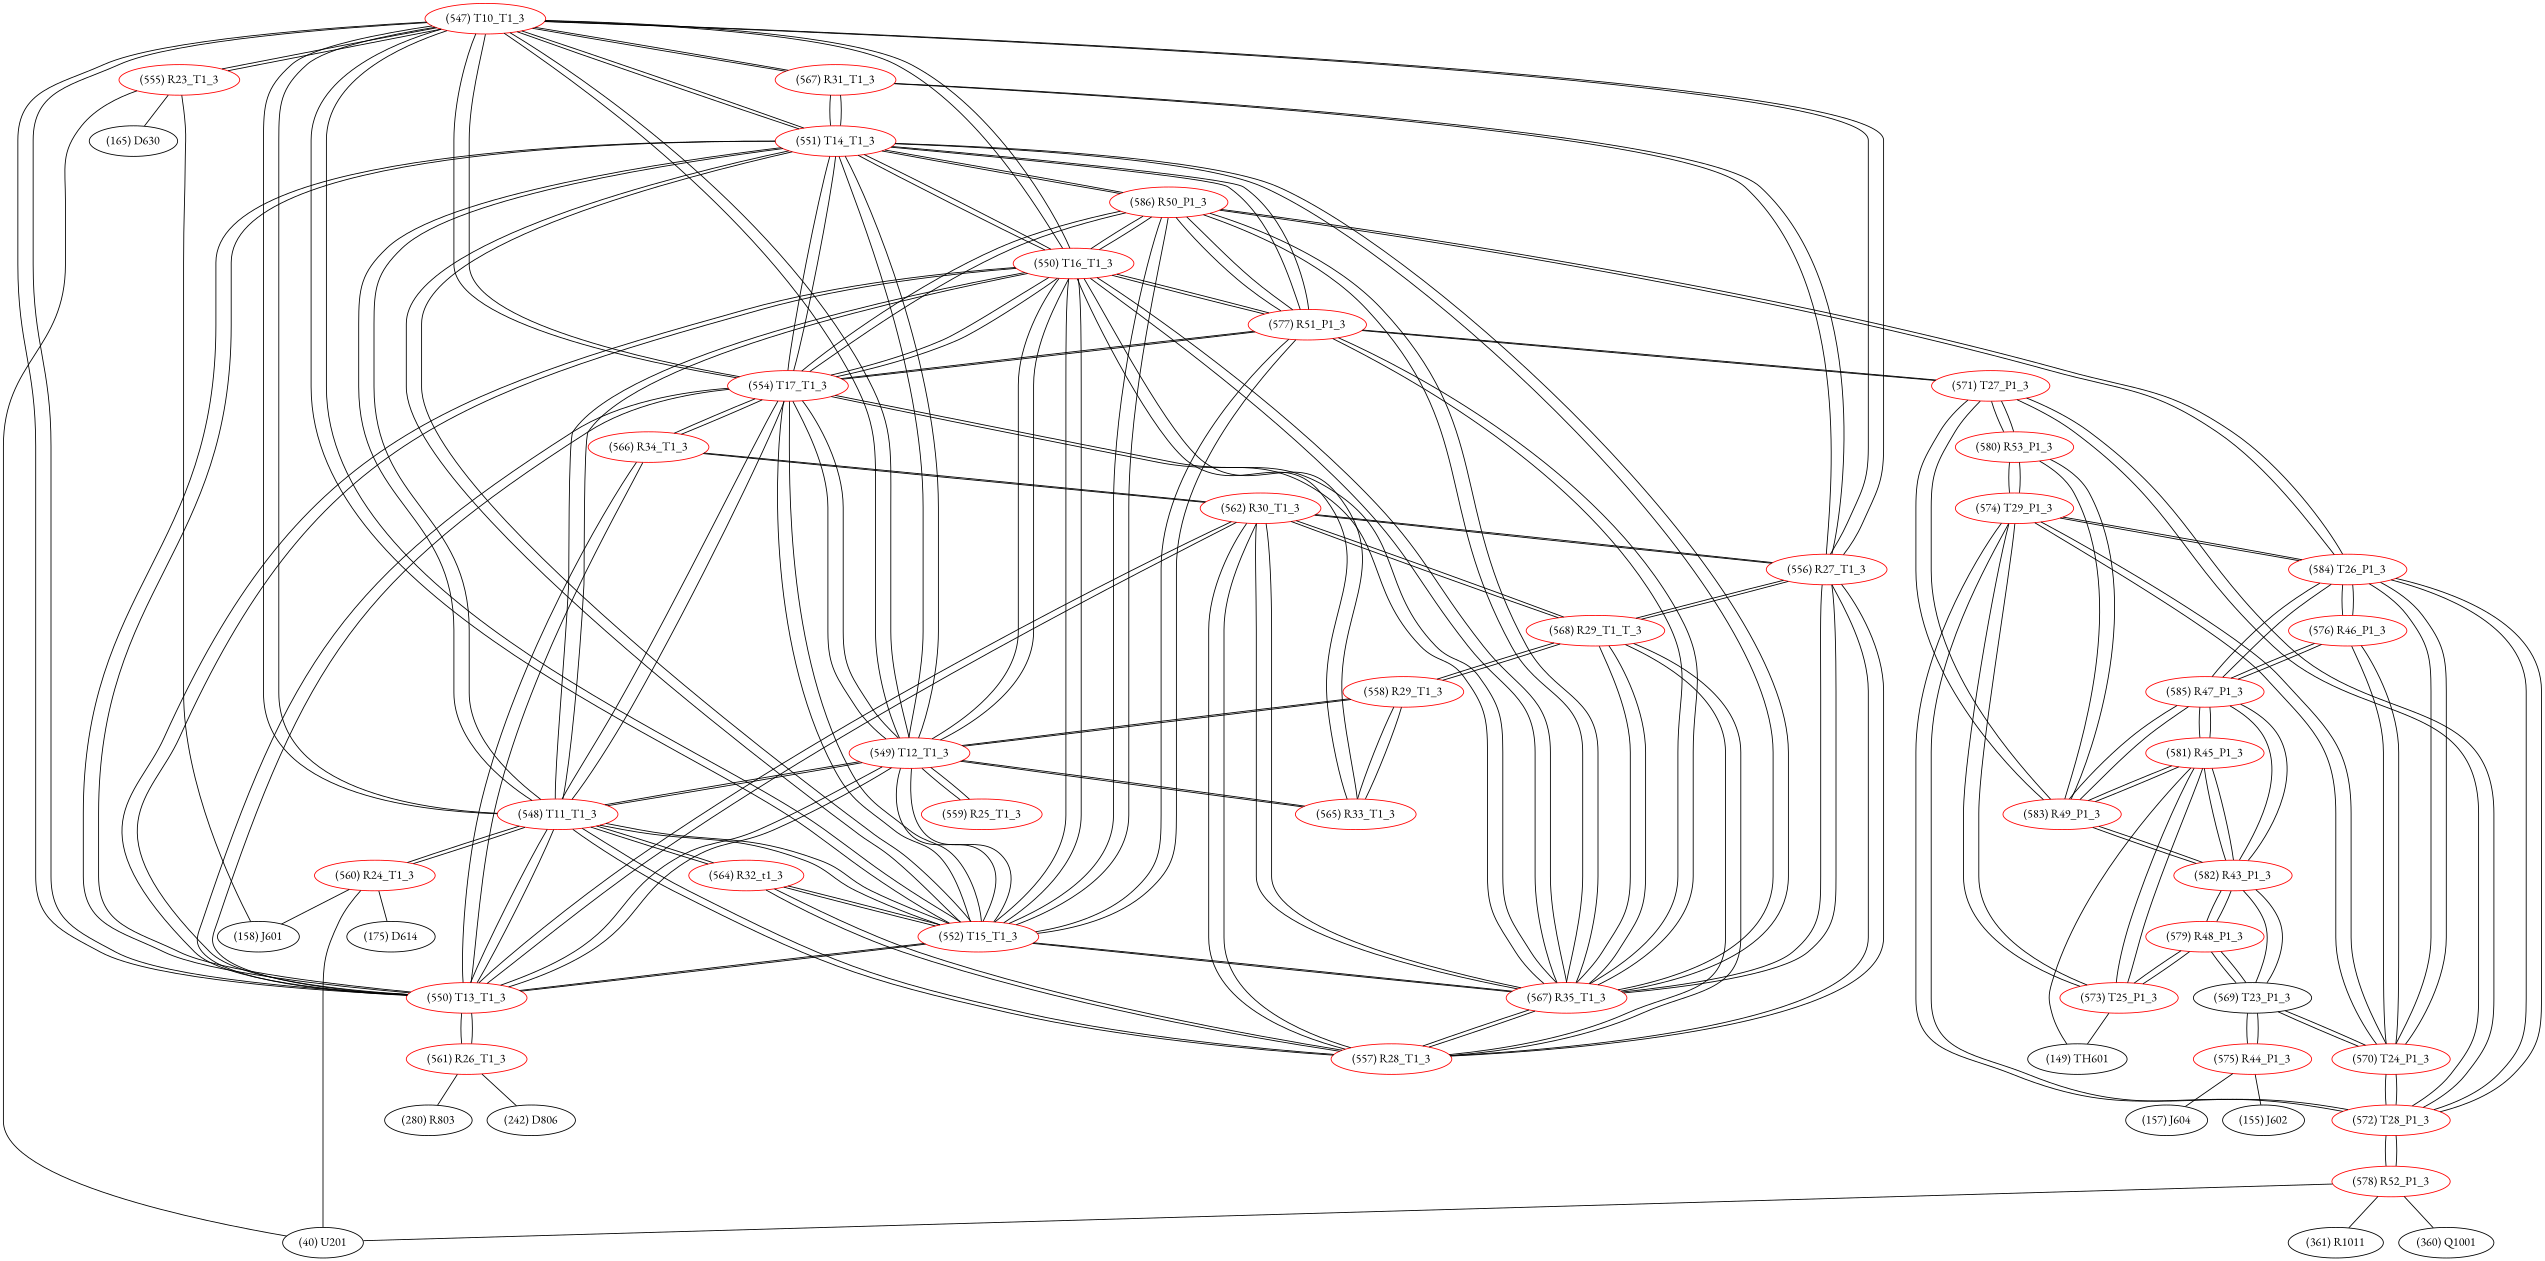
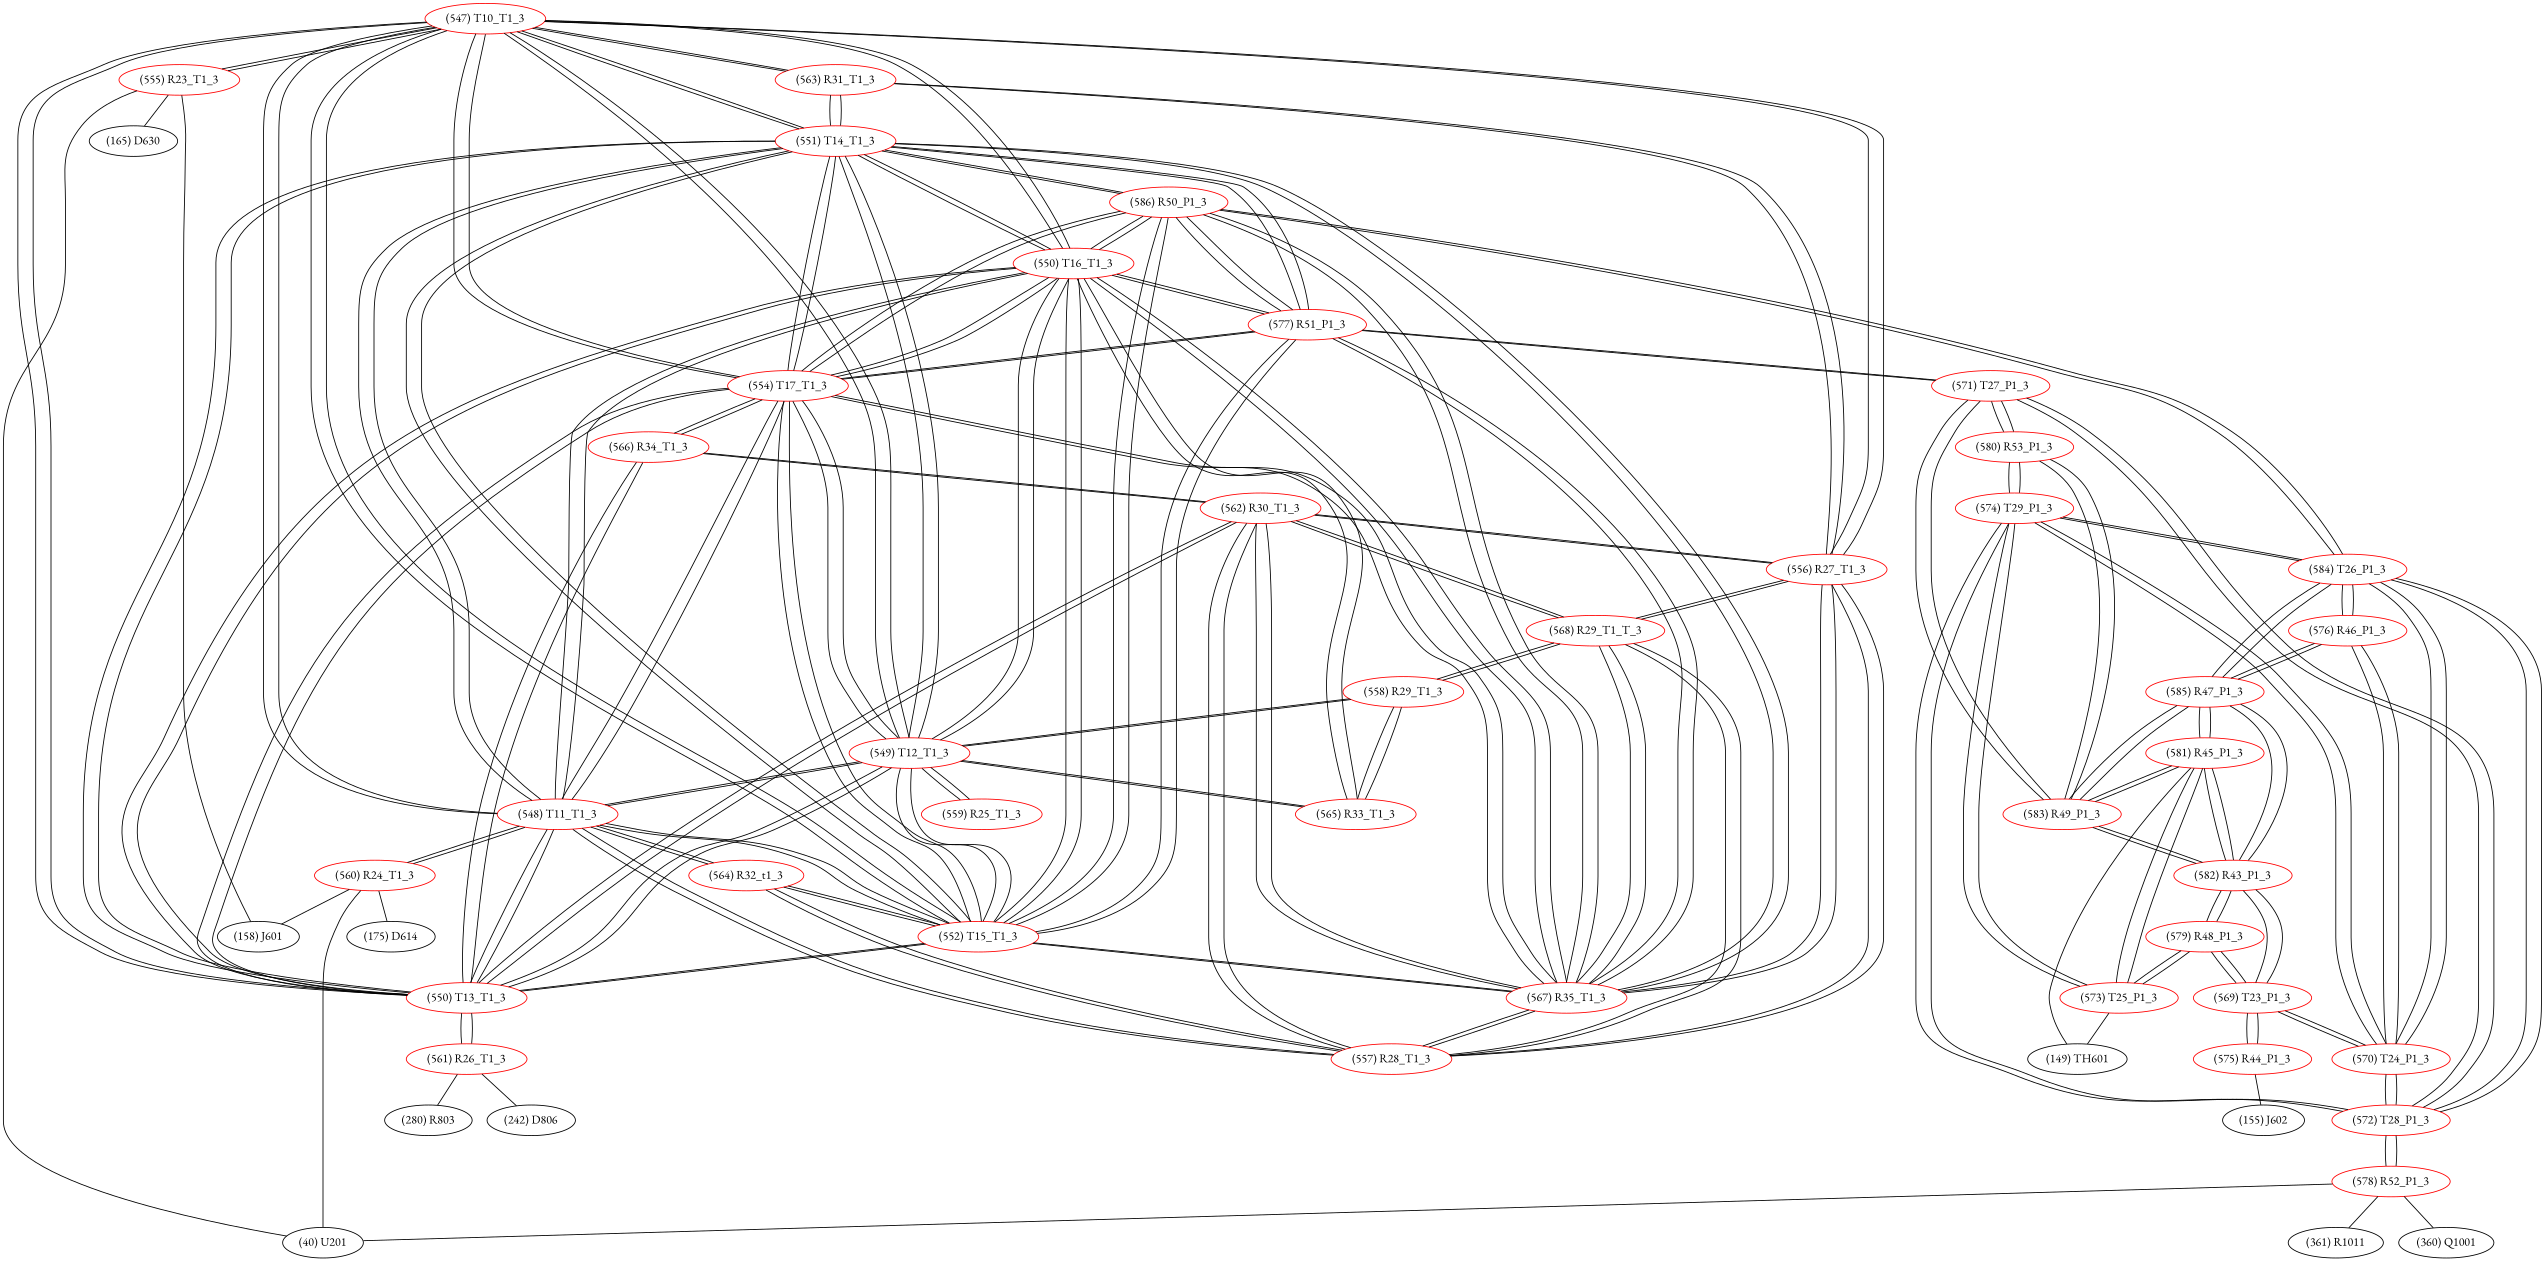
node "(567) R31_T1_3": label "(567) R31_T1_3" -> "(563) R31_T1_3"
node "(569) T23_P1_3": color black -> red
node "(157) J604": removed
